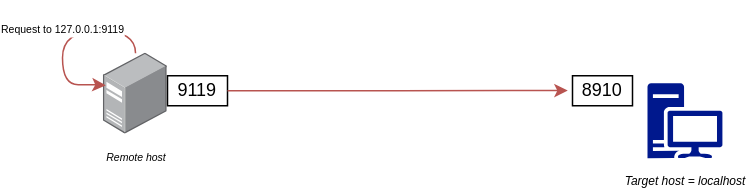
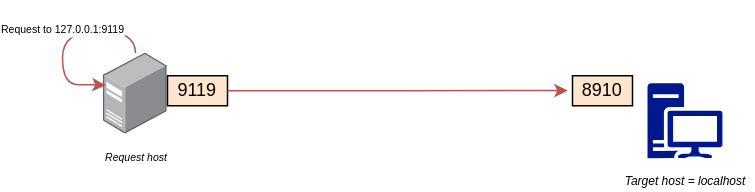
node "9119": fillcolor #ffffff -> #ffe6cc
node "8910": fillcolor #ffffff -> #ffe6cc
node "Remote host": label "Remote host" -> "Request host"
